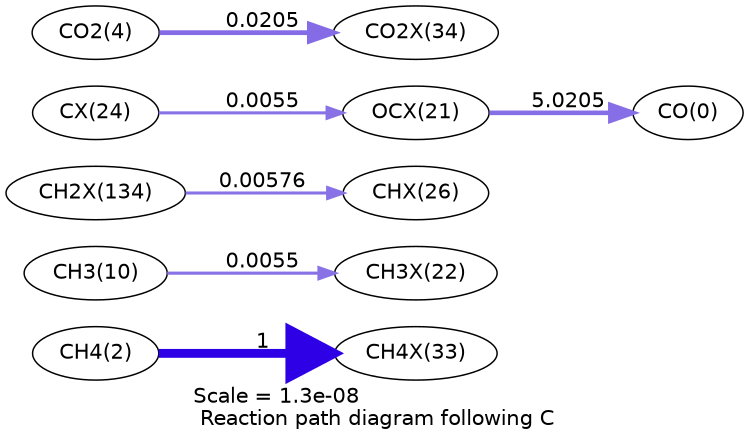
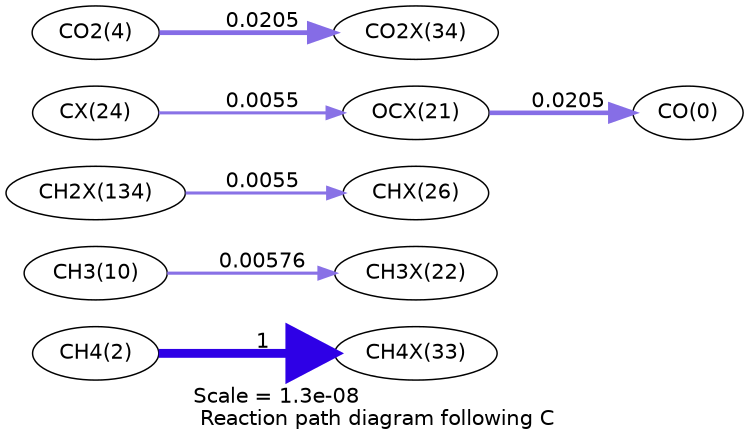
edge "OCX(21)" -> "CO(0)": label " 5.0205" -> " 0.0205"
edge "CH2X(134)" -> "CHX(26)": label " 0.00576" -> " 0.0055"
edge "CH3(10)" -> "CH3X(22)": label " 0.0055" -> " 0.00576"
